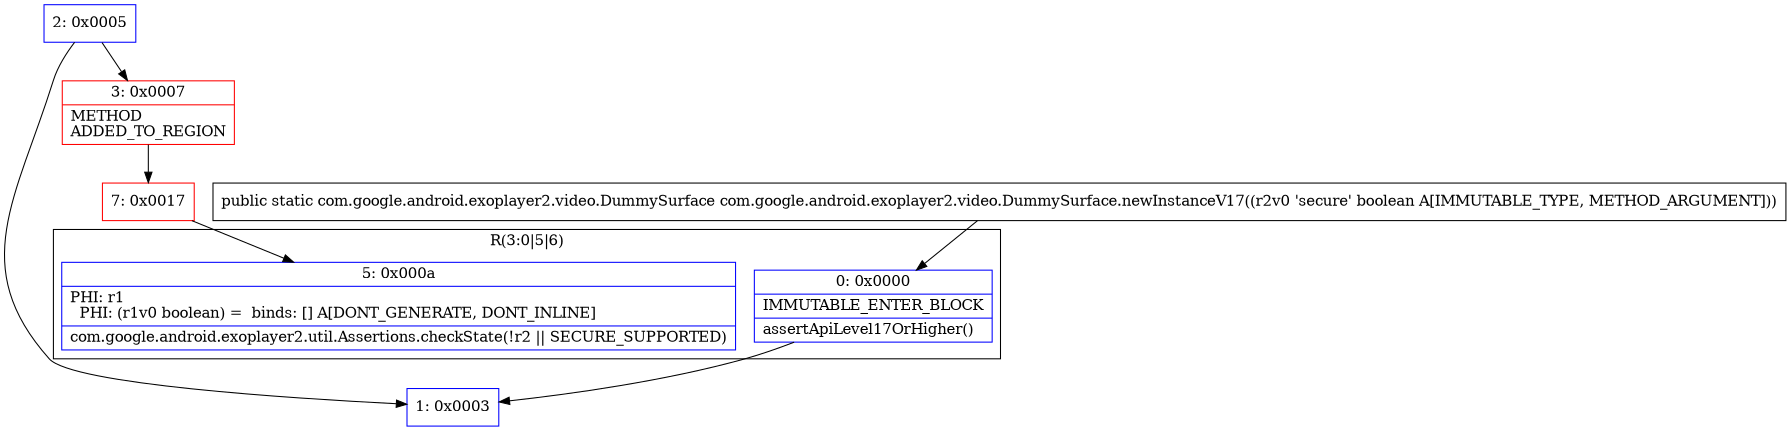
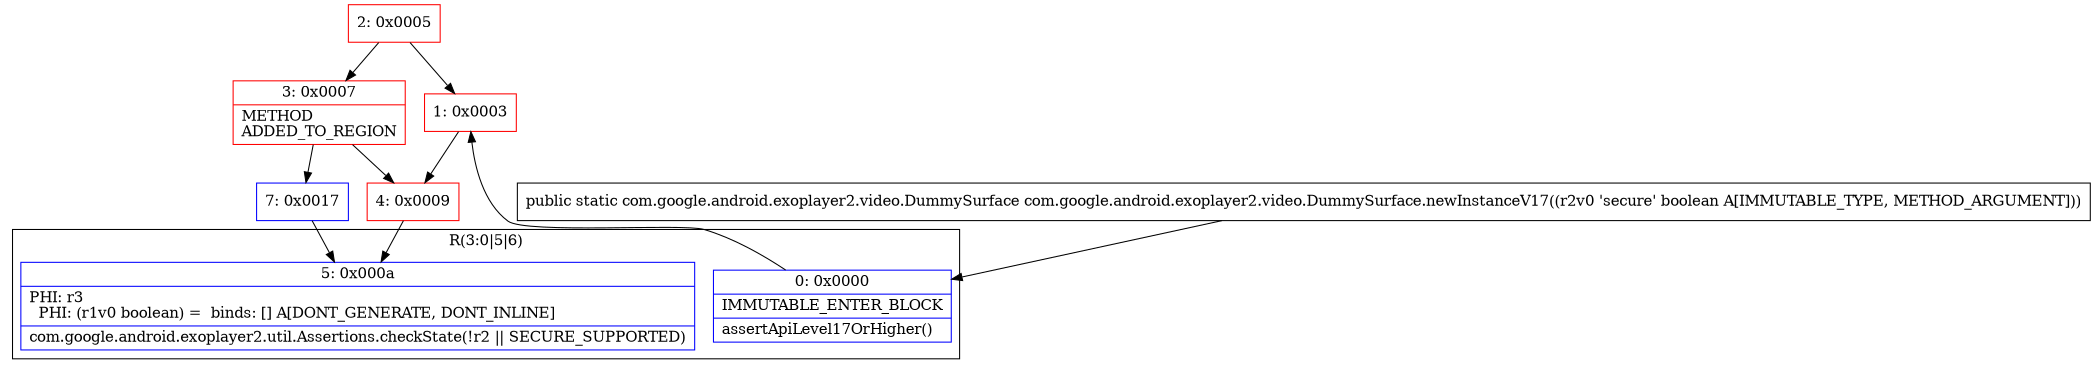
node "2: 0x0005": color blue -> red
node "7: 0x0017": color red -> blue
node "4: 0x0009": added
node "5: 0x000a": text "PHI: r1" -> "PHI: r3"
node "1: 0x0003": color blue -> red
